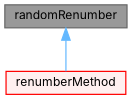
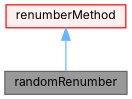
edge "renumberMethod" -> "randomRenumber": reversed
